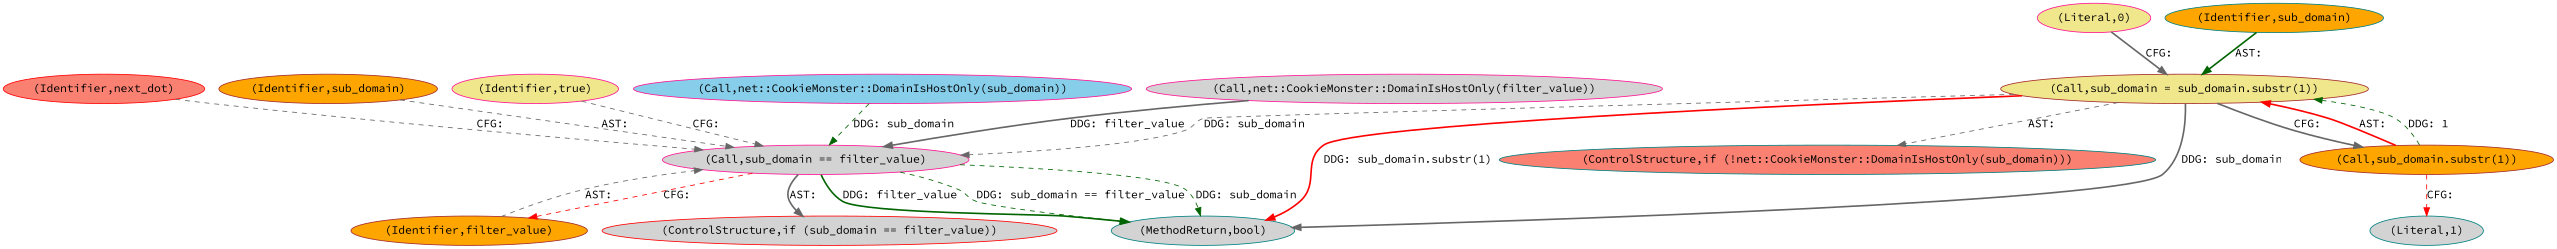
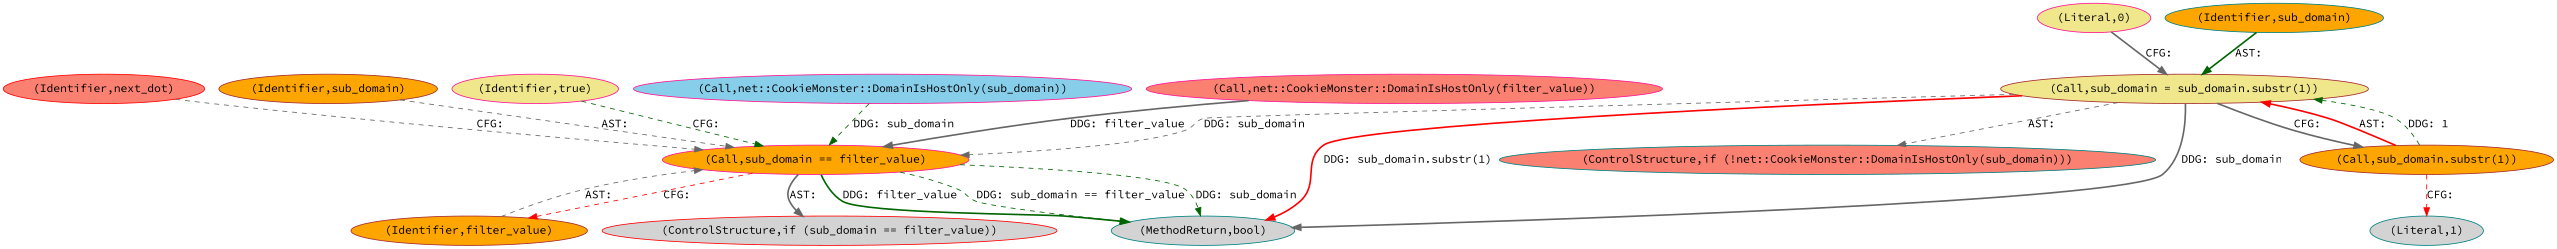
node "(Call,net::CookieMonster::DomainIsHostOnly(filter_value))": fillcolor lightgrey -> salmon
edge "(Identifier,true)" -> "(Call,sub_domain == filter_value)": color gray40 -> darkgreen
node "(Call,sub_domain == filter_value)": fillcolor lightgrey -> orange
